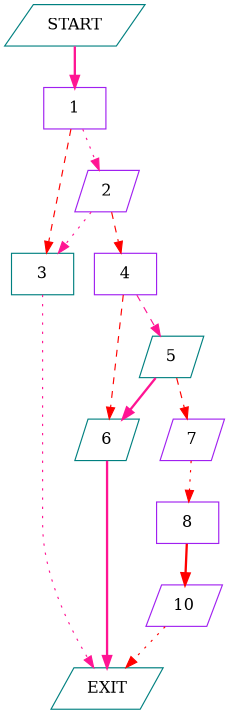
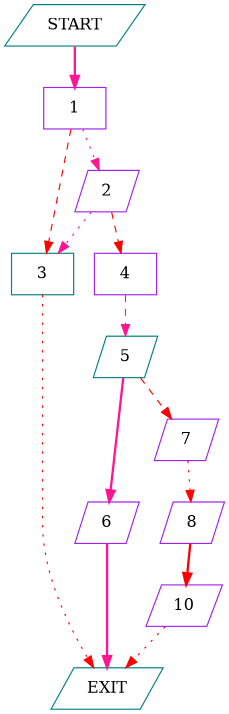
edge "4" -> "6": removed
node "6": color teal -> purple
edge "3" -> "EXIT": color deeppink -> red
node "8": shape box -> parallelogram
